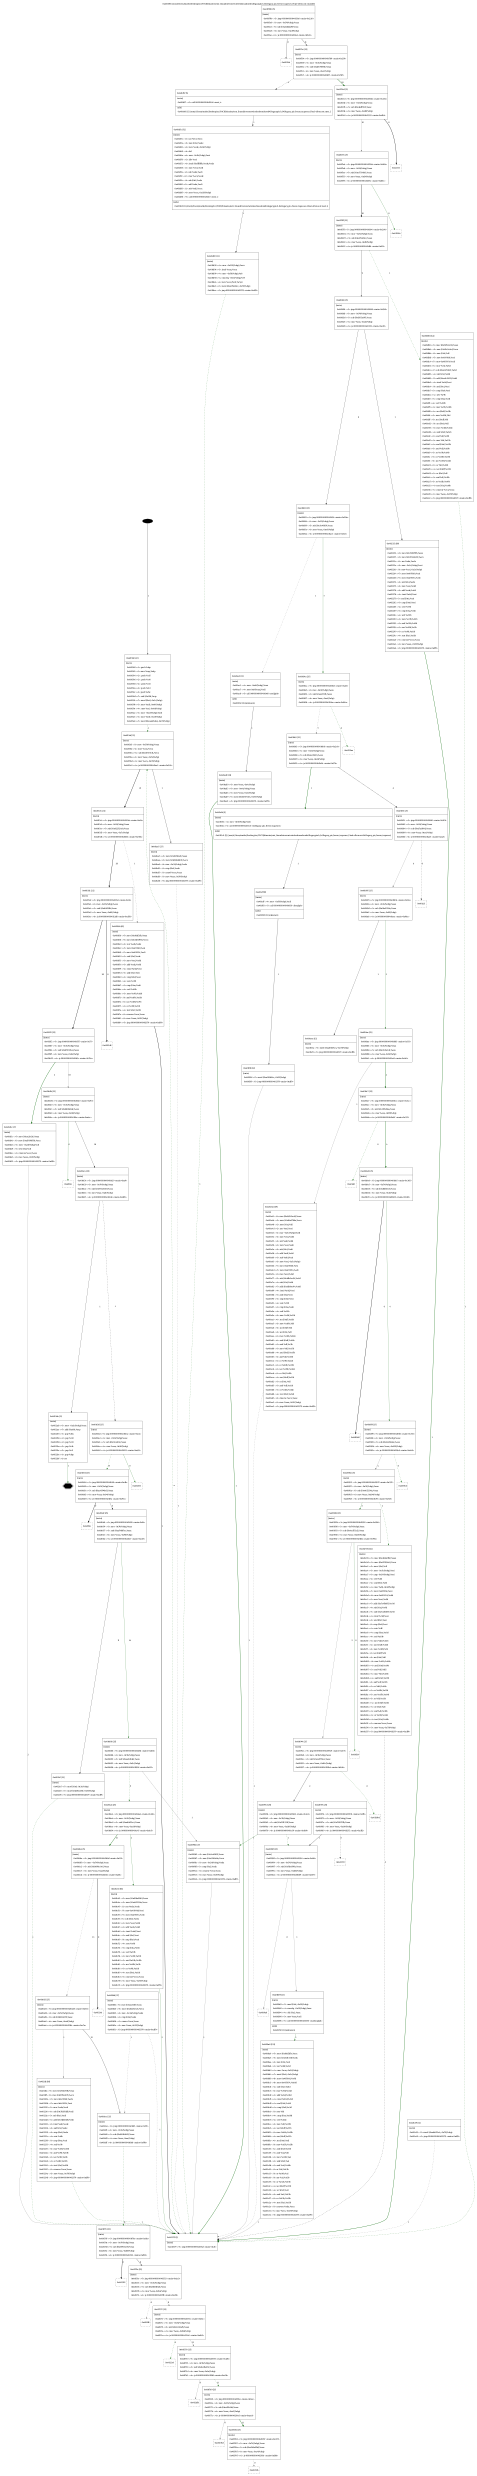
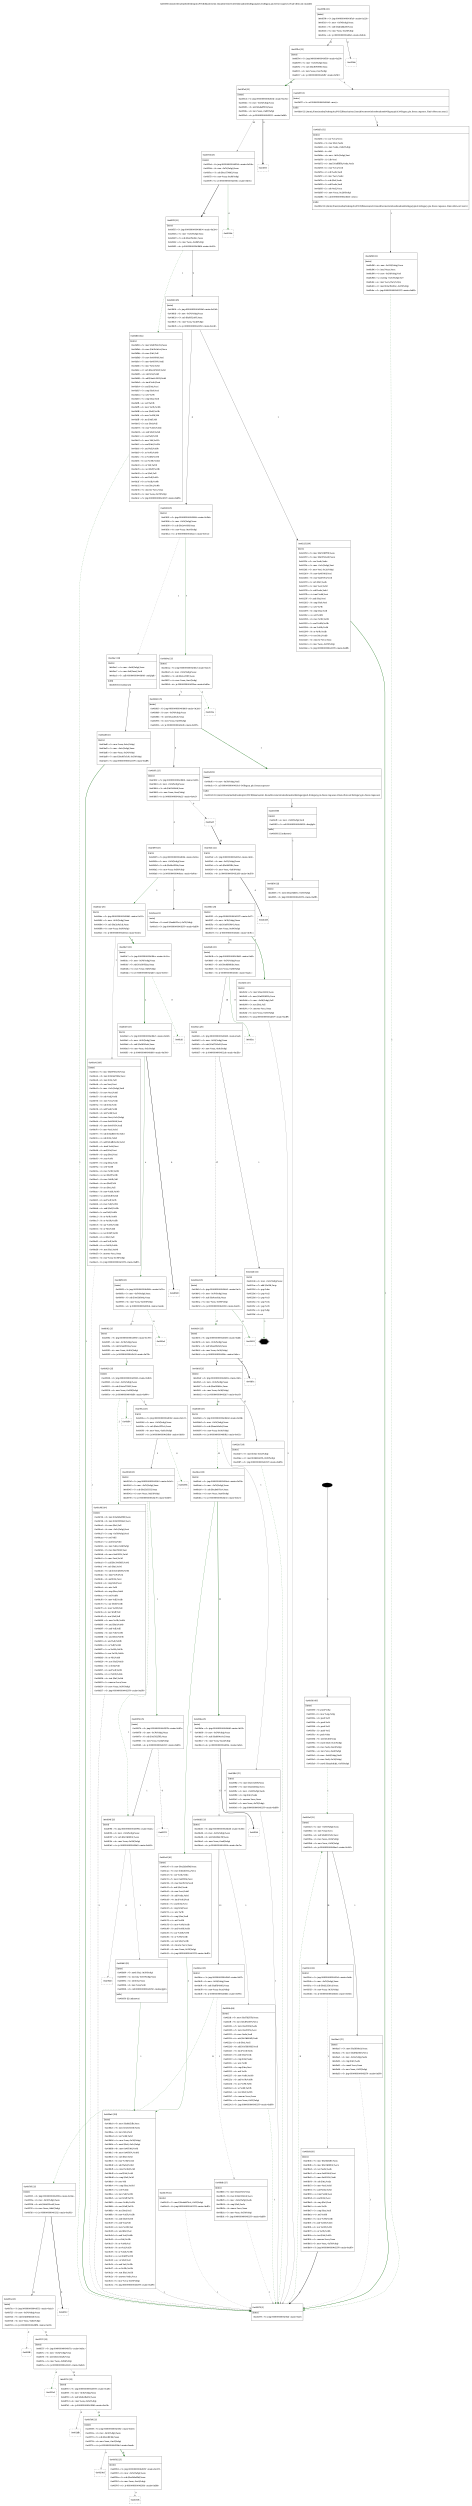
edge "0x4015c6 [22]" -> "0x4015dc [22]": now "0x401a25" -> "0x4015dc [22]"
edge "0x401912 [25]" -> "0x401c98 [164]": now "0x40192b [25]" -> "0x401c98 [164]"
edge "0x40195d [25]" -> "0x4019b2 [27]": now "0x40195d [25]" -> "0x401976 [25]"
edge "0x401b1b [27]" -> "0x4016ec [25]": reversed
edge "0x401c45 [83]" -> "0x402379 [5]": now "0x401c45 [83]" -> "0x401ba0 [153]"
